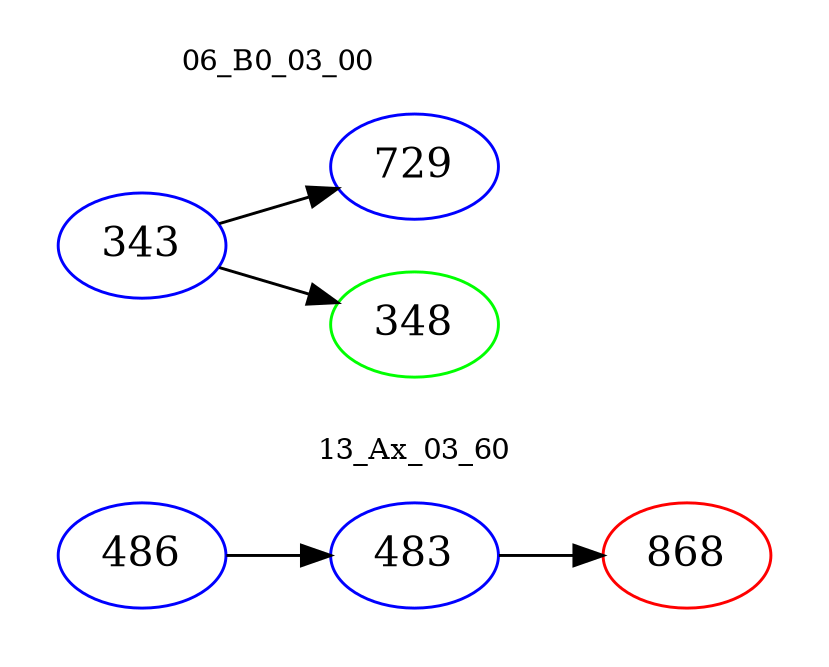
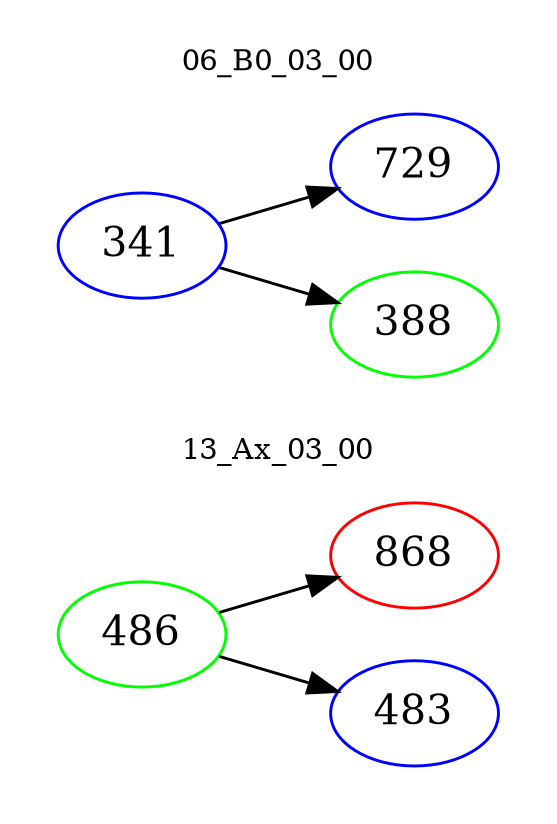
node "343": label "343" -> "341"
node "348": label "348" -> "388"
cluster "13_Ax_03_60": label "13_Ax_03_60" -> "13_Ax_03_00"
node "486": color blue -> green
edge "483" -> "868": now "486" -> "868"
